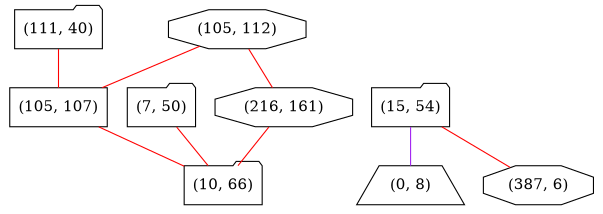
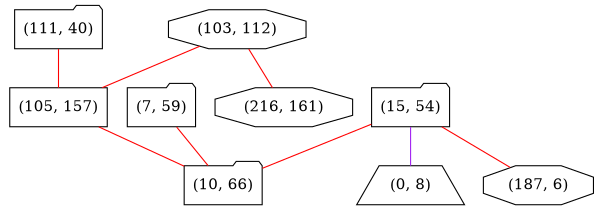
node "(105, 112)": label "(105, 112)" -> "(103, 112)"
node "(105, 107)": label "(105, 107)" -> "(105, 157)"
node "(7, 50)": label "(7, 50)" -> "(7, 59)"
edge "(216, 161)" -- "(10, 66)": now "(15, 54)" -- "(10, 66)"
node "(387, 6)": label "(387, 6)" -> "(187, 6)"
